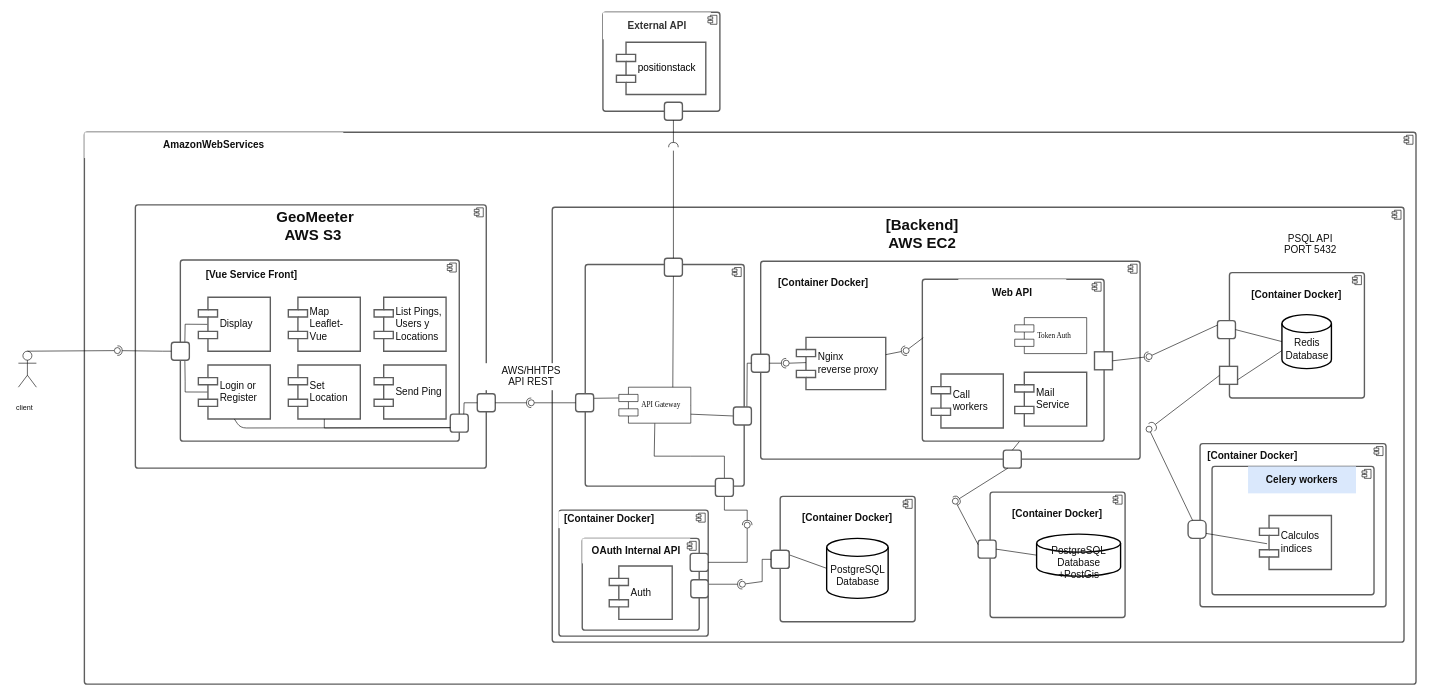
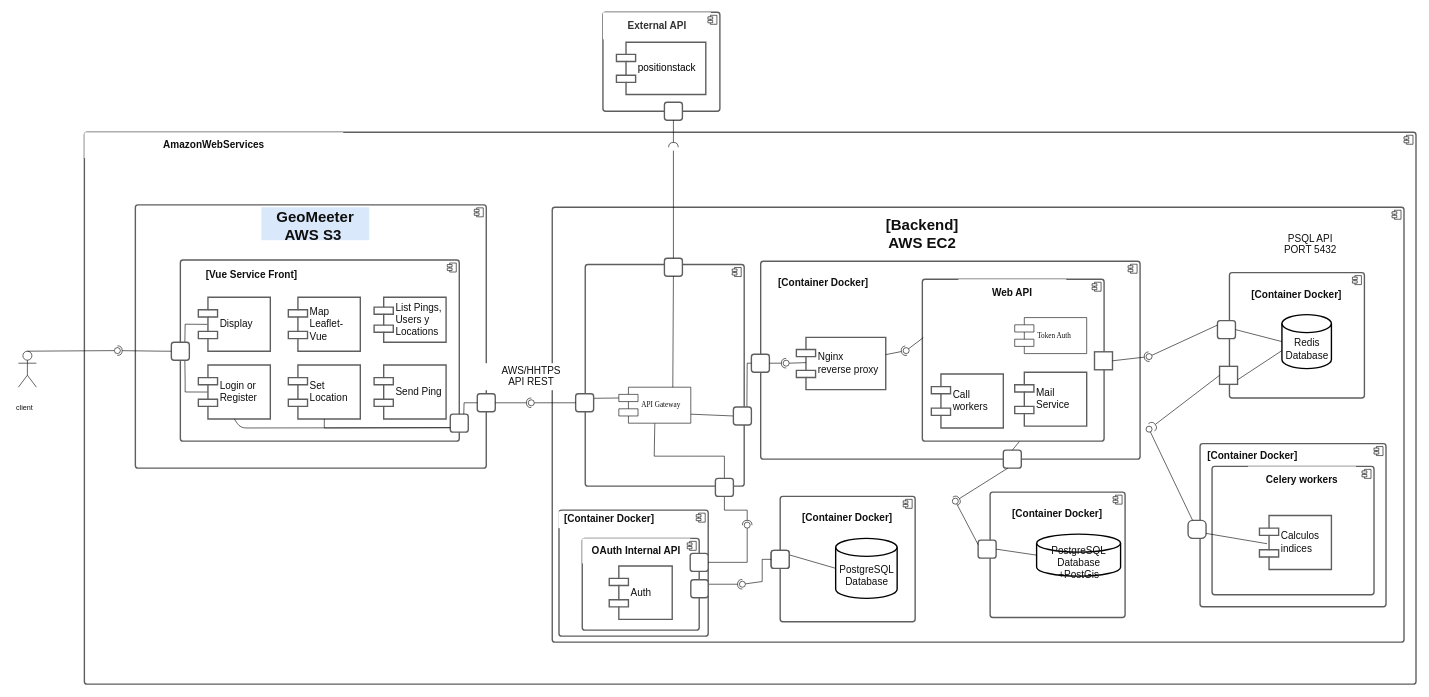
node "GeoMeeter AWS S3": fillcolor #ffffff -> #dae8fc
node "List Pings, Users y Locations": size 72x54 -> 72x45
node "Celery workers": fillcolor #dae8fc -> #ffffff
node "PostgreSQL Database": moved (858, 569) -> (867, 569)
